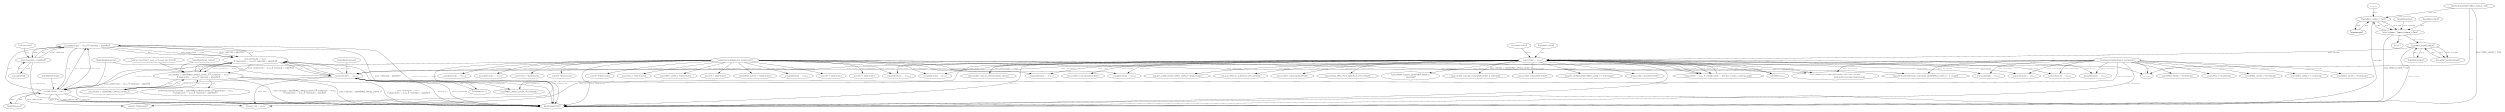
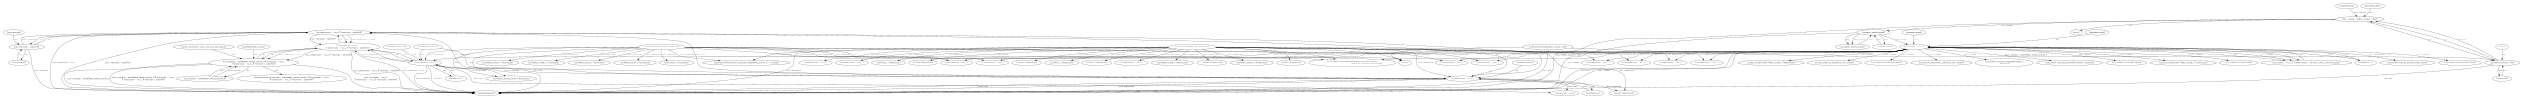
edge "(MethodParameterIn,effect_handle_t self)" -> "(MethodReturn,int)": label "DDG: (effect_context_t *)self" -> "DDG: self"
edge "(MethodParameterIn,void *pCmdData)" -> "(Call,(effect_offload_param_t*)pCmdData)": label "DDG: pCmdData" -> "AST: "
edge "(Call,context == NULL)" -> "(Call,out_ctxt != NULL)": removed, label "DDG: NULL"
